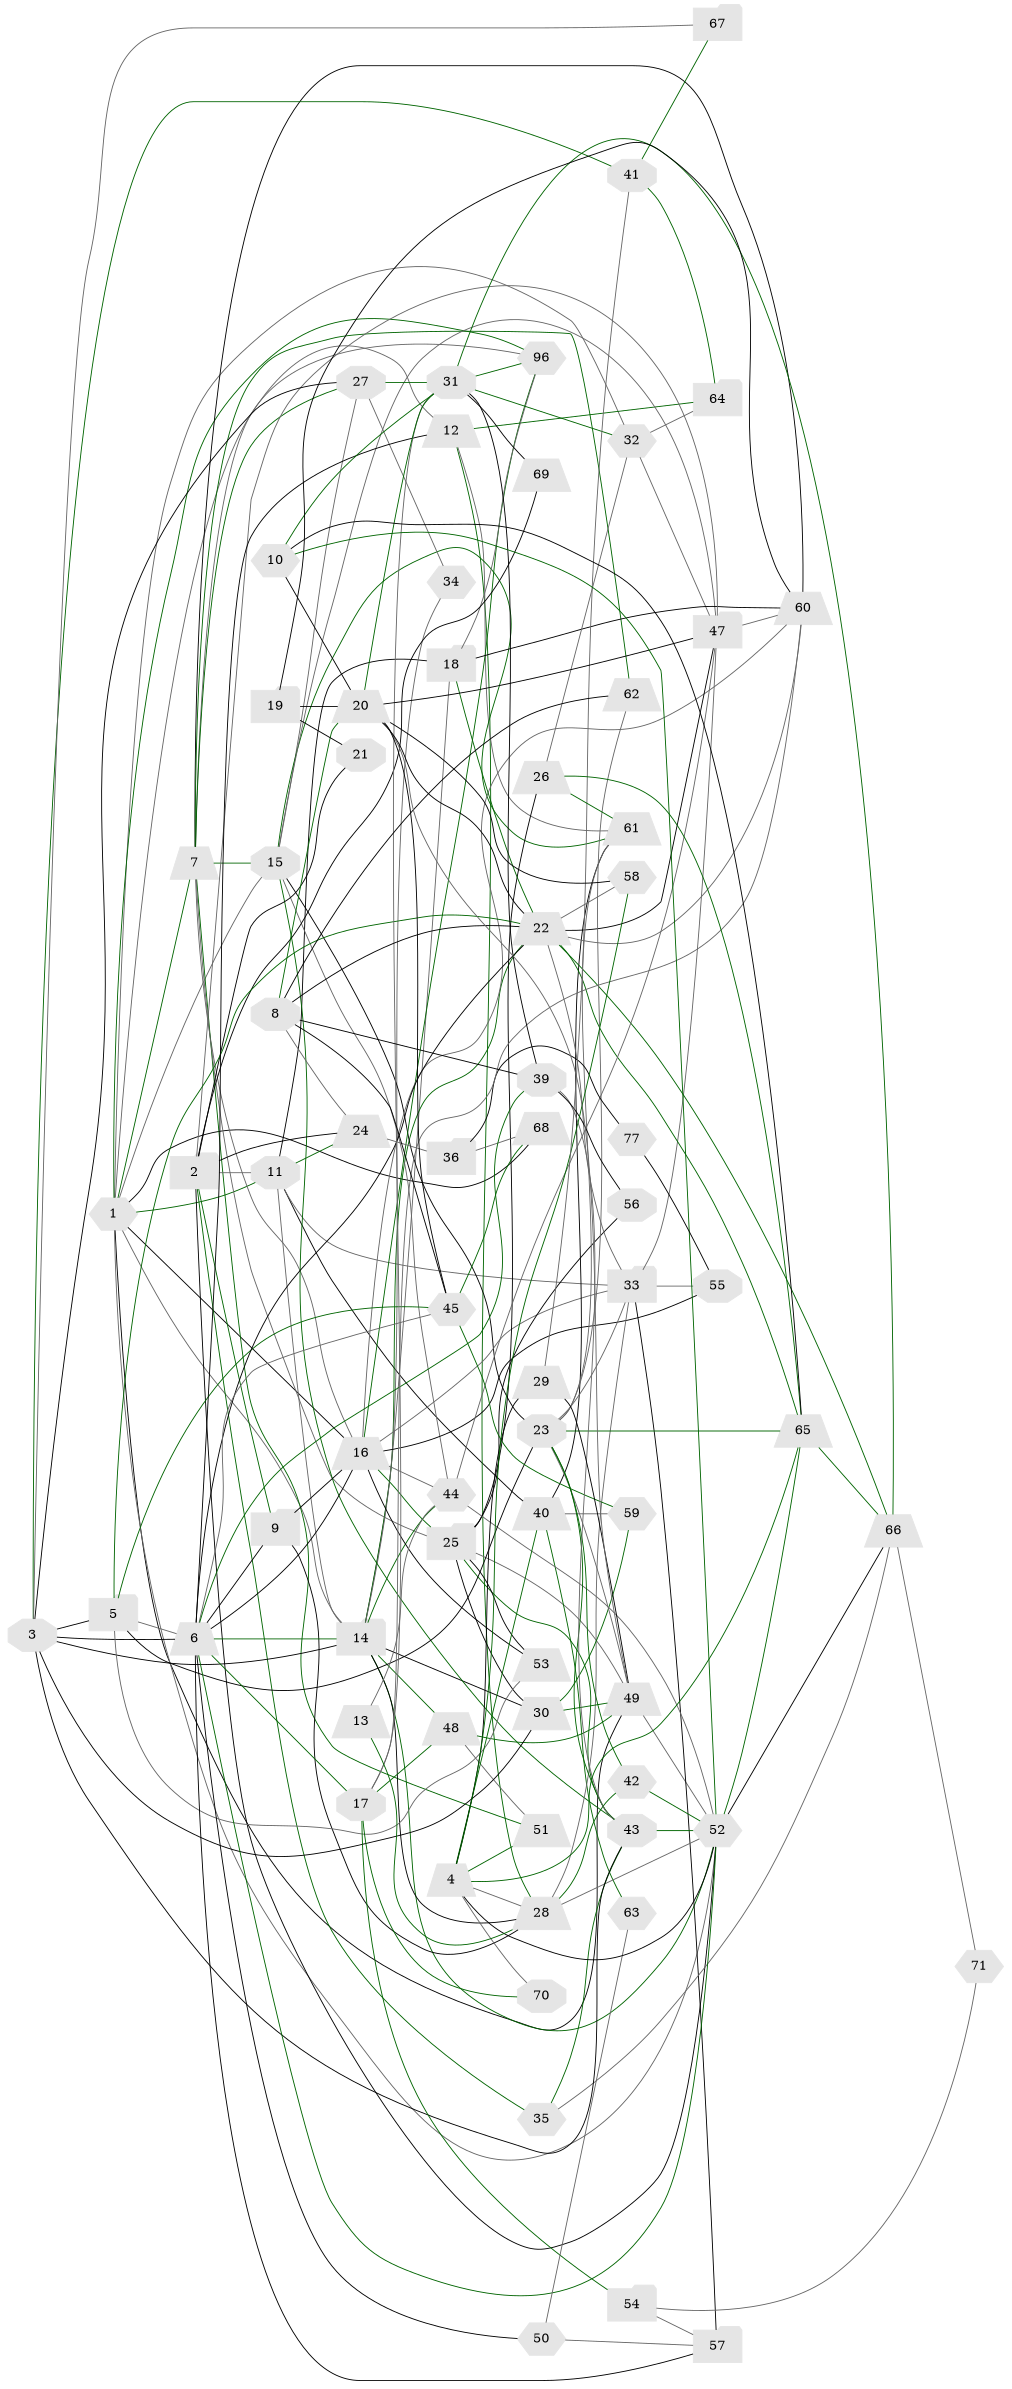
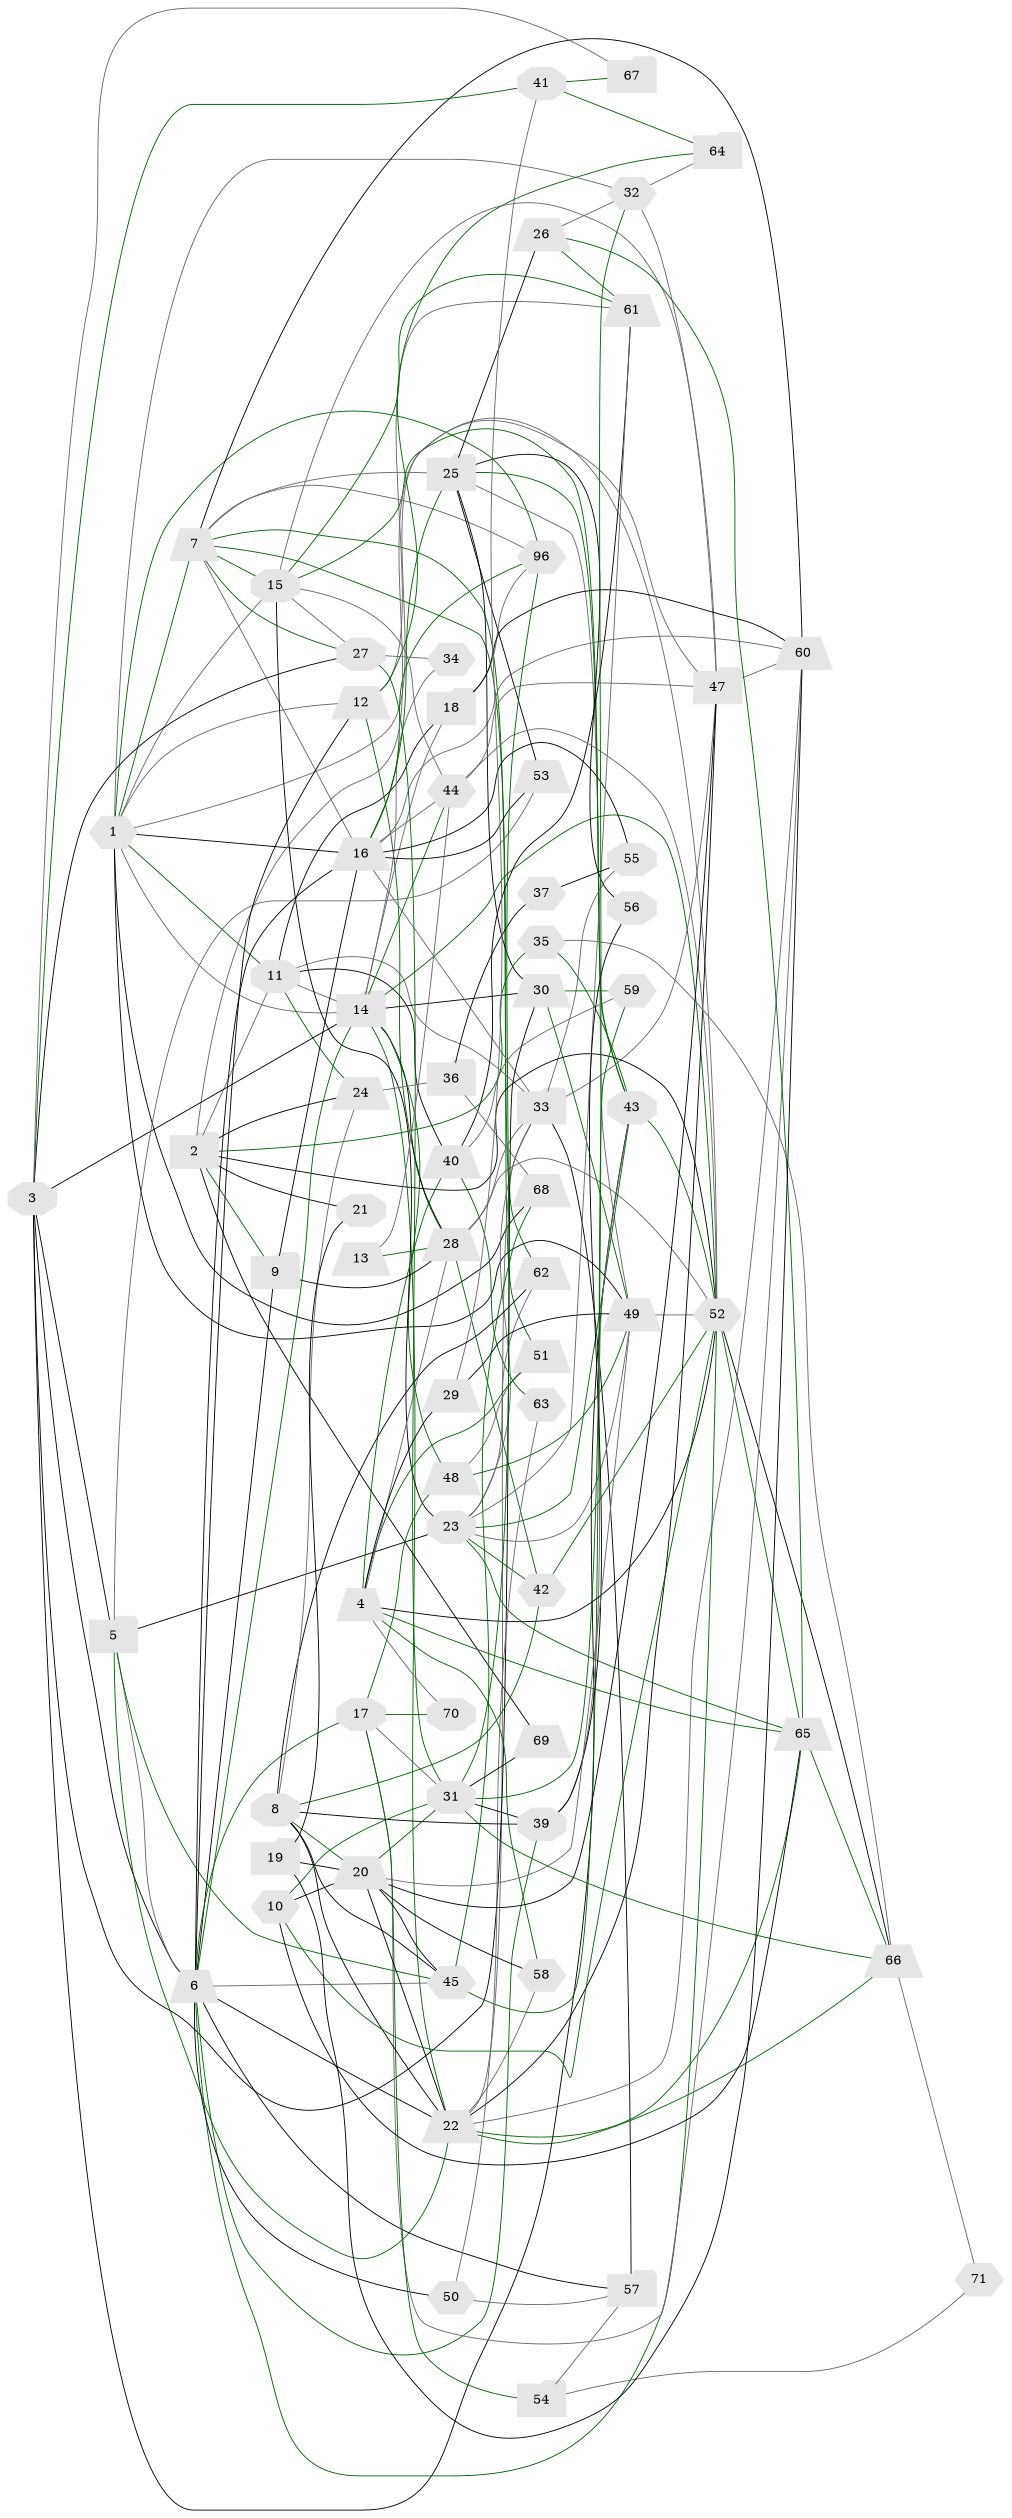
edge "18" -- "22": removed
node "77": label "77" -> "37"
edge "42" -- "8": added
